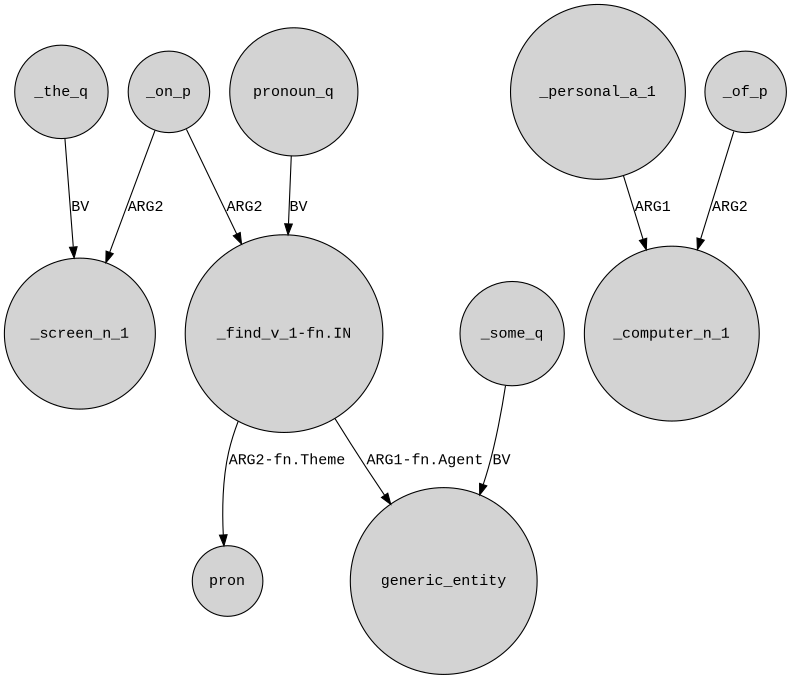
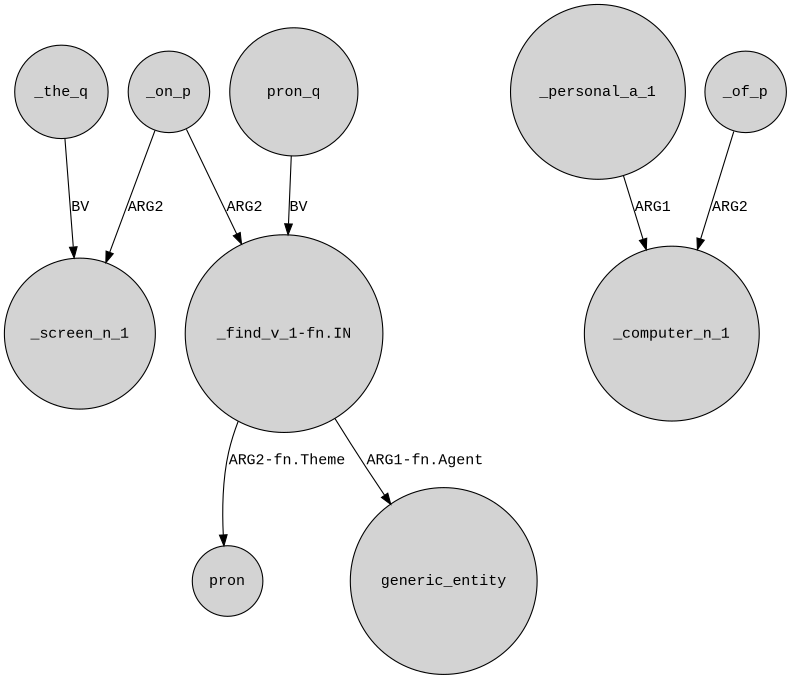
node "pronoun_q": label "pronoun_q" -> "pron_q"
node "_some_q": removed
